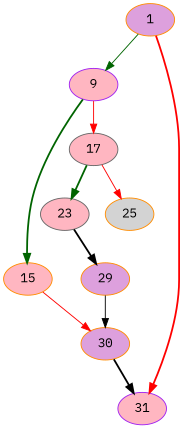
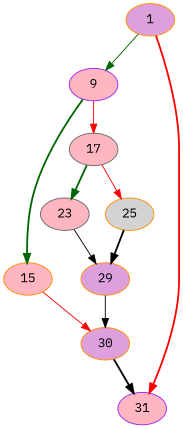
edge "25" -> "29": added
edge "23" -> "29": style bold -> solid
